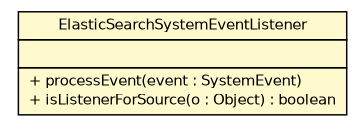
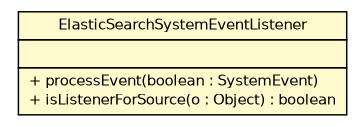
node "ElasticSearchSystemEventListener": text "+ processEvent(event : SystemEvent)" -> "+ processEvent(boolean : SystemEvent)"
